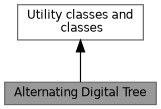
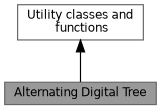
node "Utility classes and classes": label "Utility classes and classes" -> "Utility classes and functions"
